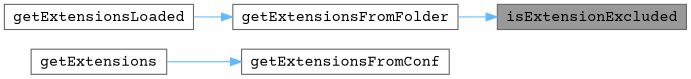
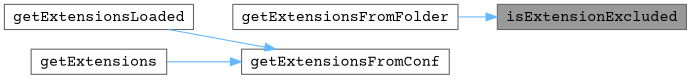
edge "getExtensionsLoaded" -> "getExtensionsFromFolder": now "getExtensionsLoaded" -> "getExtensionsFromConf"
